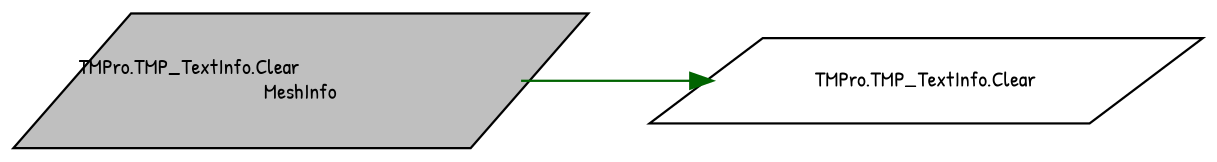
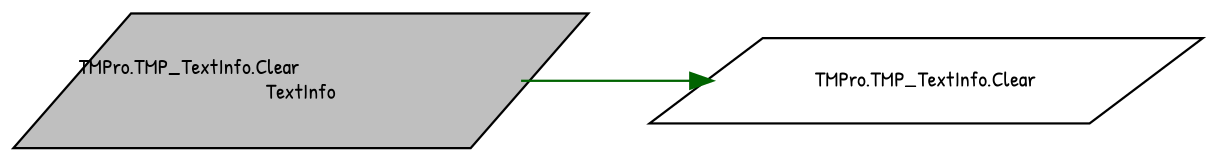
node "TMPro.TMP_TextInfo.Clear MeshInfo": label "TMPro.TMP_TextInfo.Clear MeshInfo" -> "TMPro.TMP_TextInfo.Clear TextInfo"
